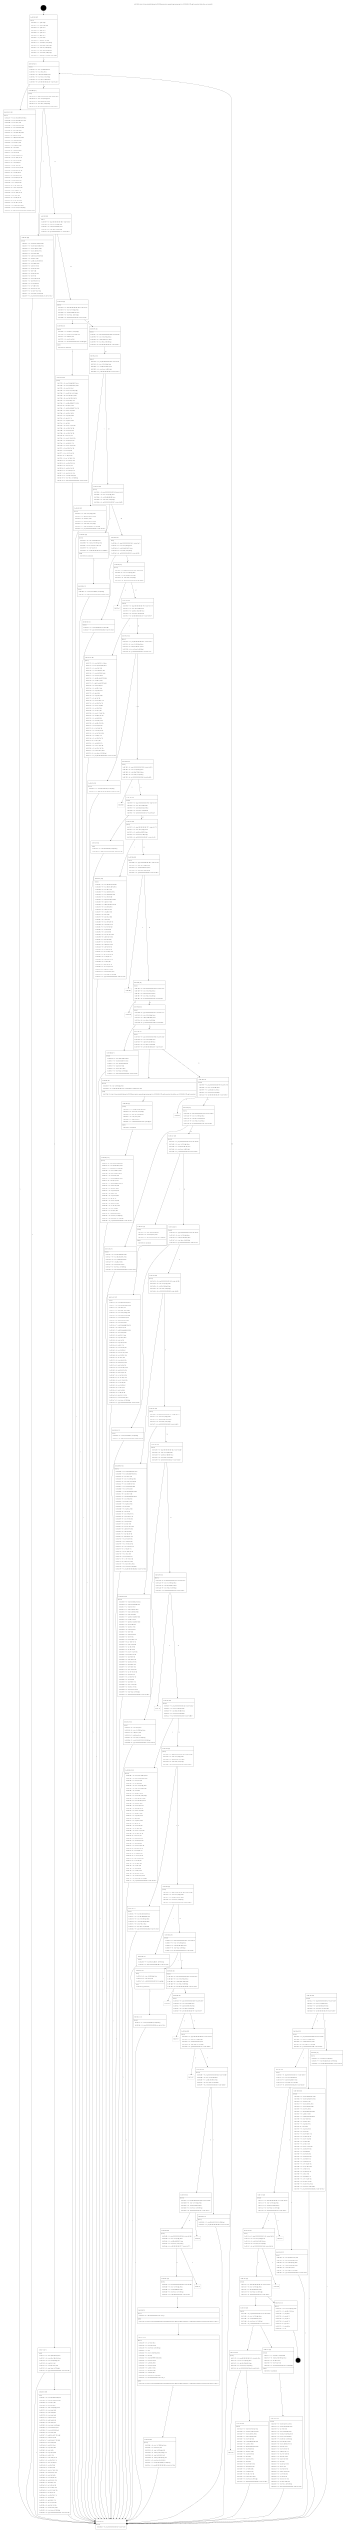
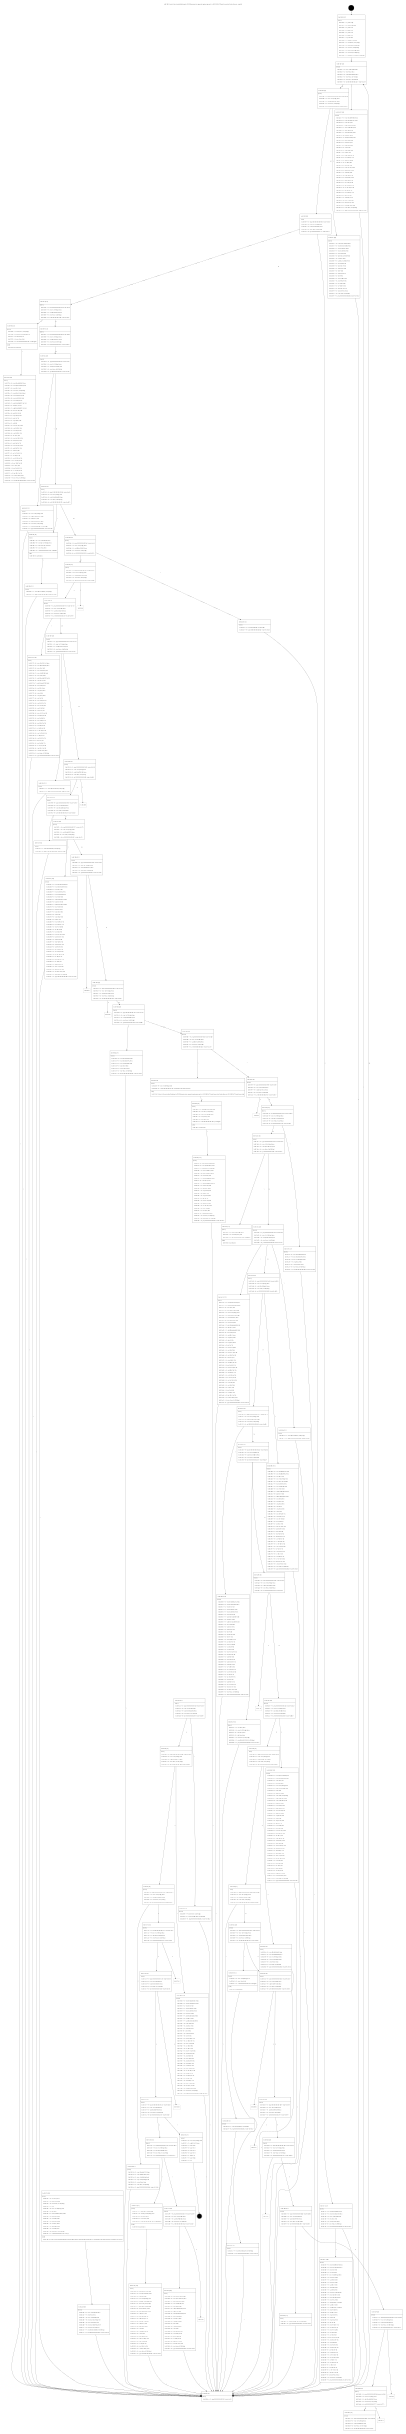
node "0x40226f [5]": removed
